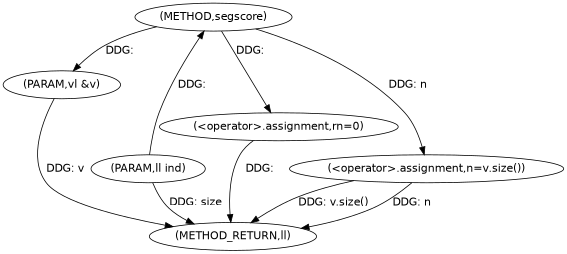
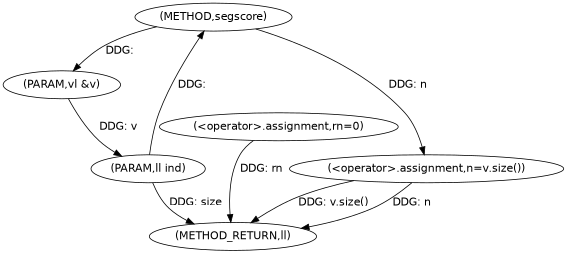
edge "(METHOD,segscore)" -> "(<operator>.assignment,rn=0)": removed, label "DDG:"
edge "(<operator>.assignment,rn=0)" -> "(METHOD_RETURN,ll)": label "DDG: " -> "DDG: rn"
edge "(PARAM,vl &v)" -> "(METHOD_RETURN,ll)": now "(PARAM,vl &v)" -> "(PARAM,ll ind)"
